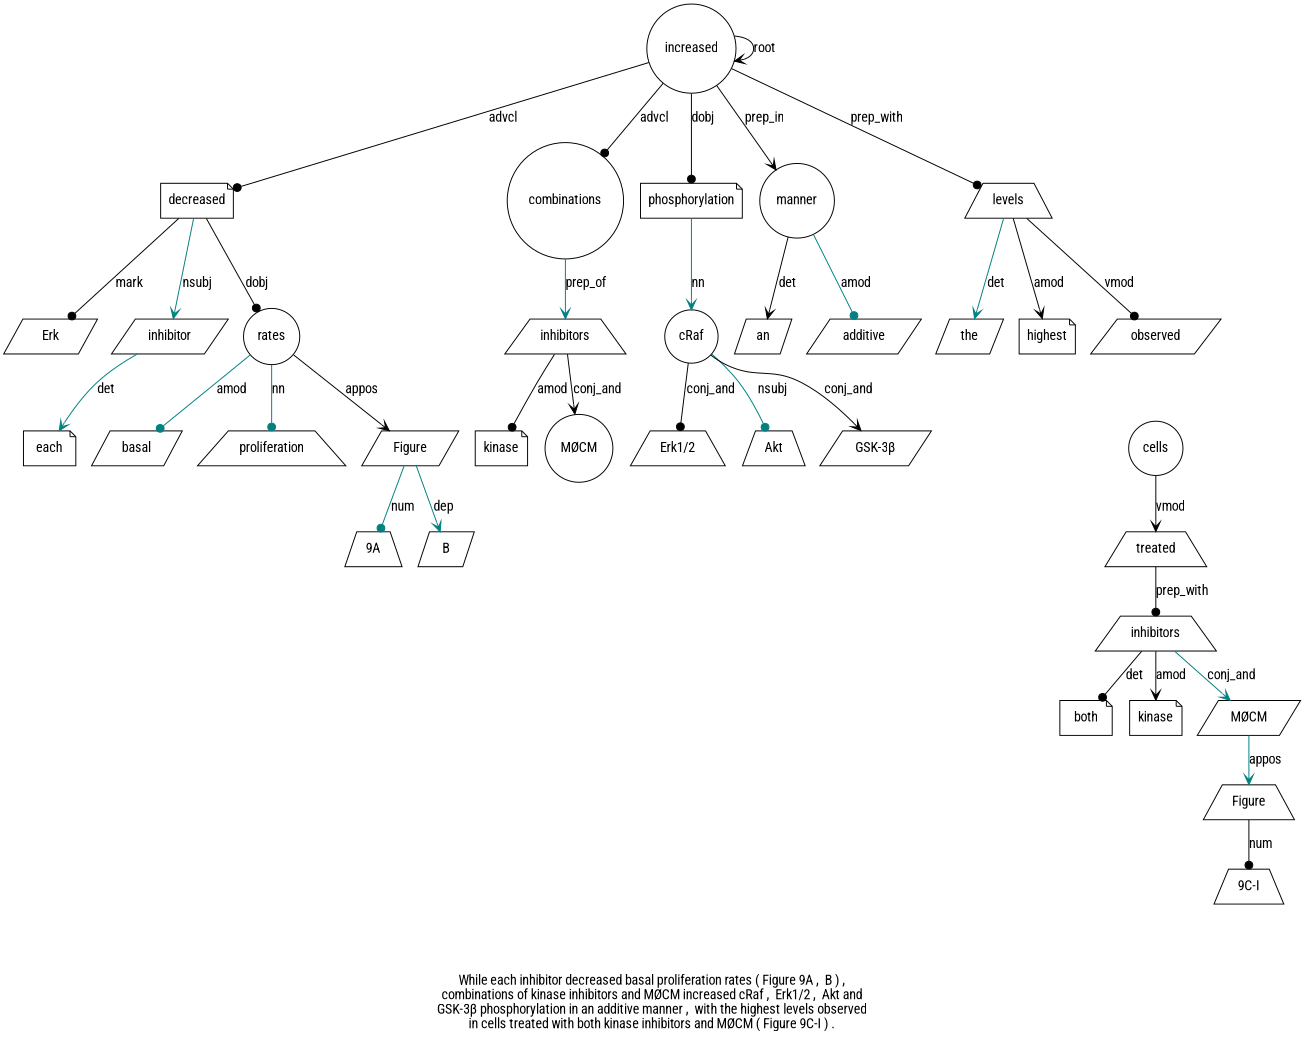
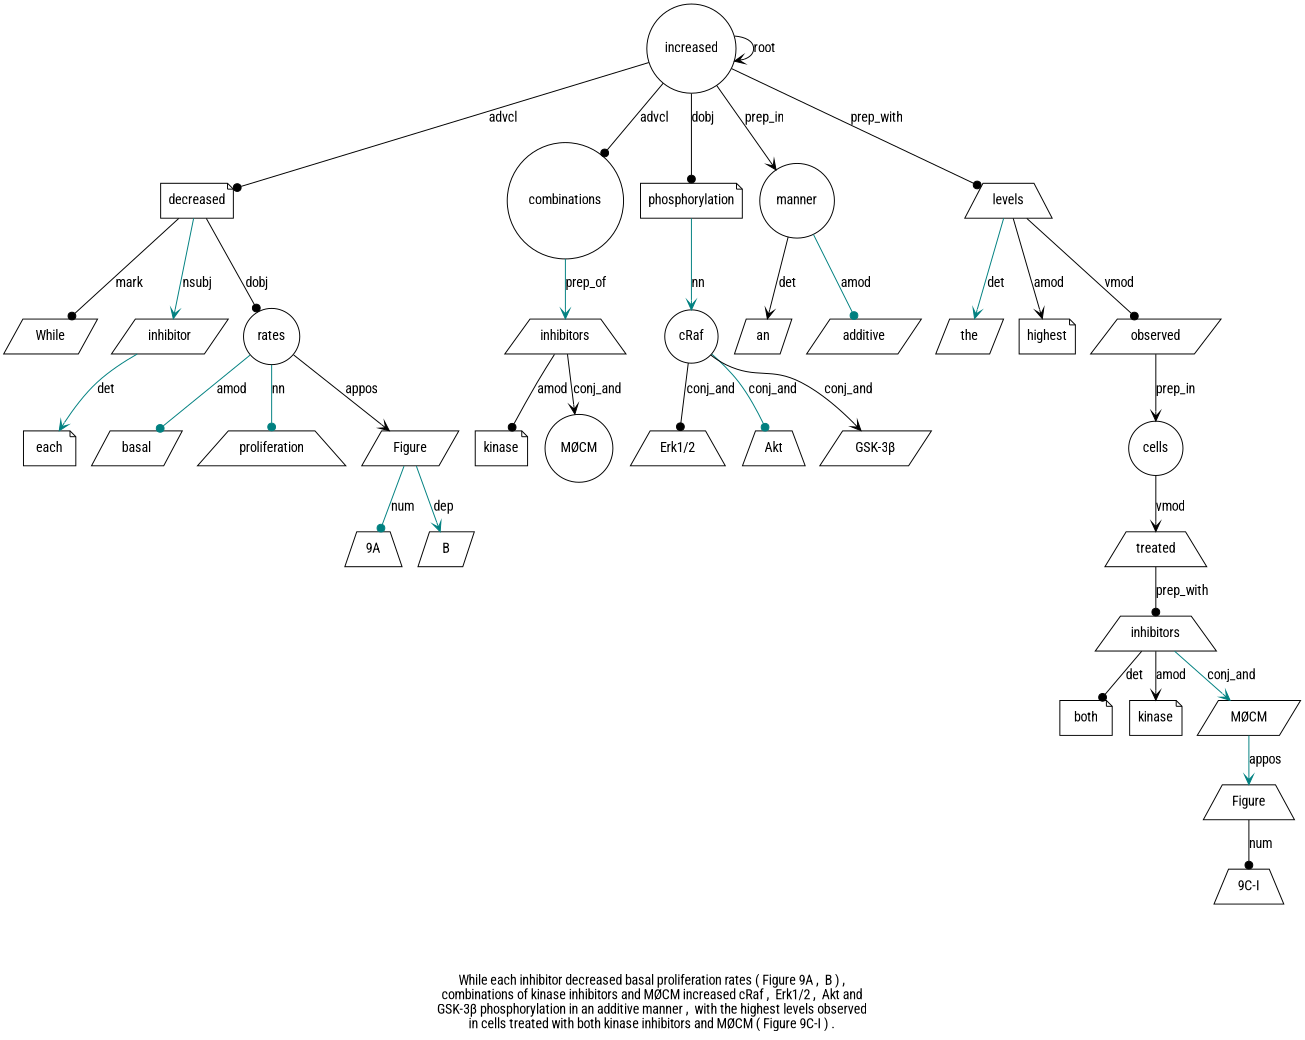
node "Erk": label "Erk" -> "While"
edge "observed" -> "cells": added, label "prep_in"
edge "cRaf" -> "Akt": label "nsubj" -> "conj_and"
